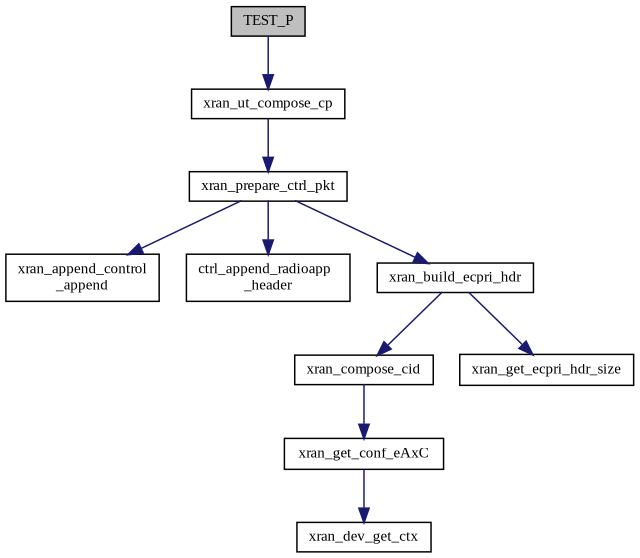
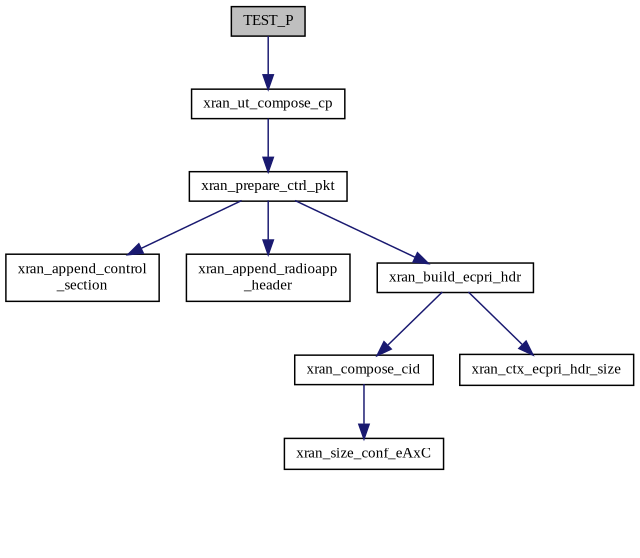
node "xran_append_control _append": label "xran_append_control _append" -> "xran_append_control _section"
node "ctrl_append_radioapp _header": label "ctrl_append_radioapp _header" -> "xran_append_radioapp _header"
node "xran_get_ecpri_hdr_size": label "xran_get_ecpri_hdr_size" -> "xran_ctx_ecpri_hdr_size"
node "xran_get_conf_eAxC": label "xran_get_conf_eAxC" -> "xran_size_conf_eAxC"
node "xran_dev_get_ctx": removed
